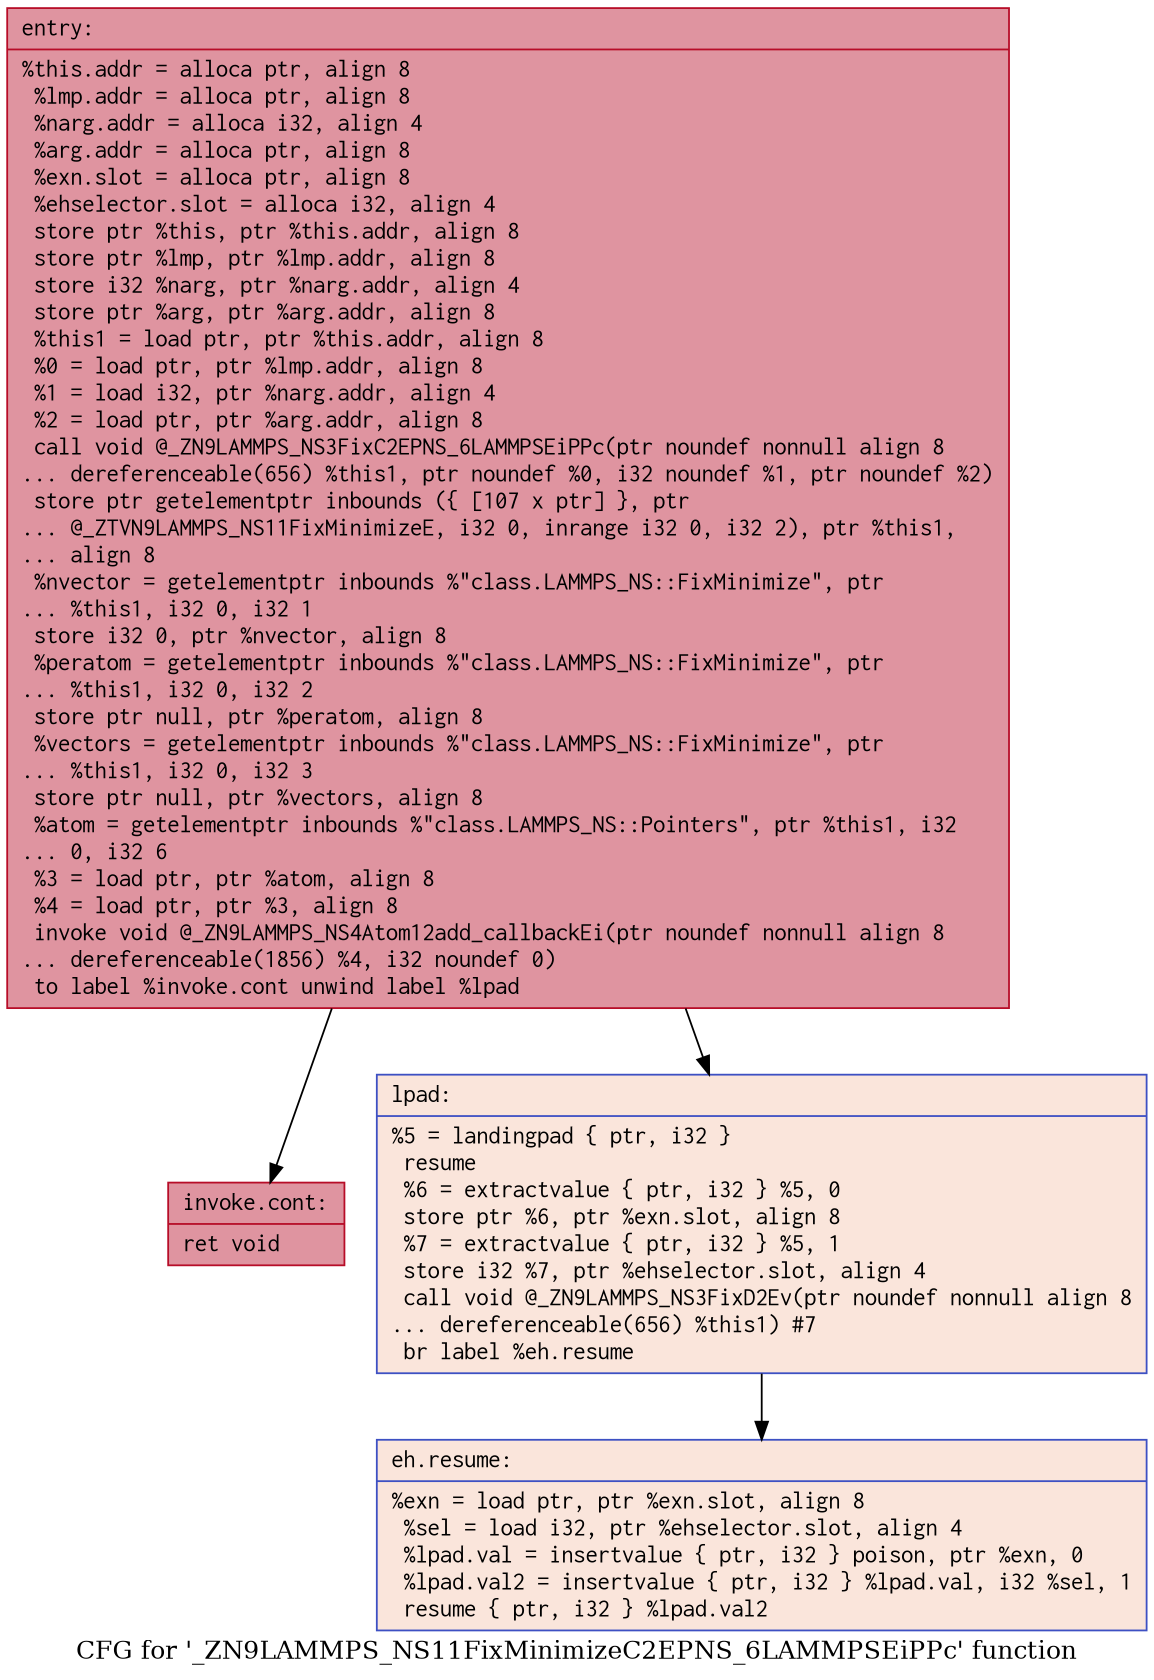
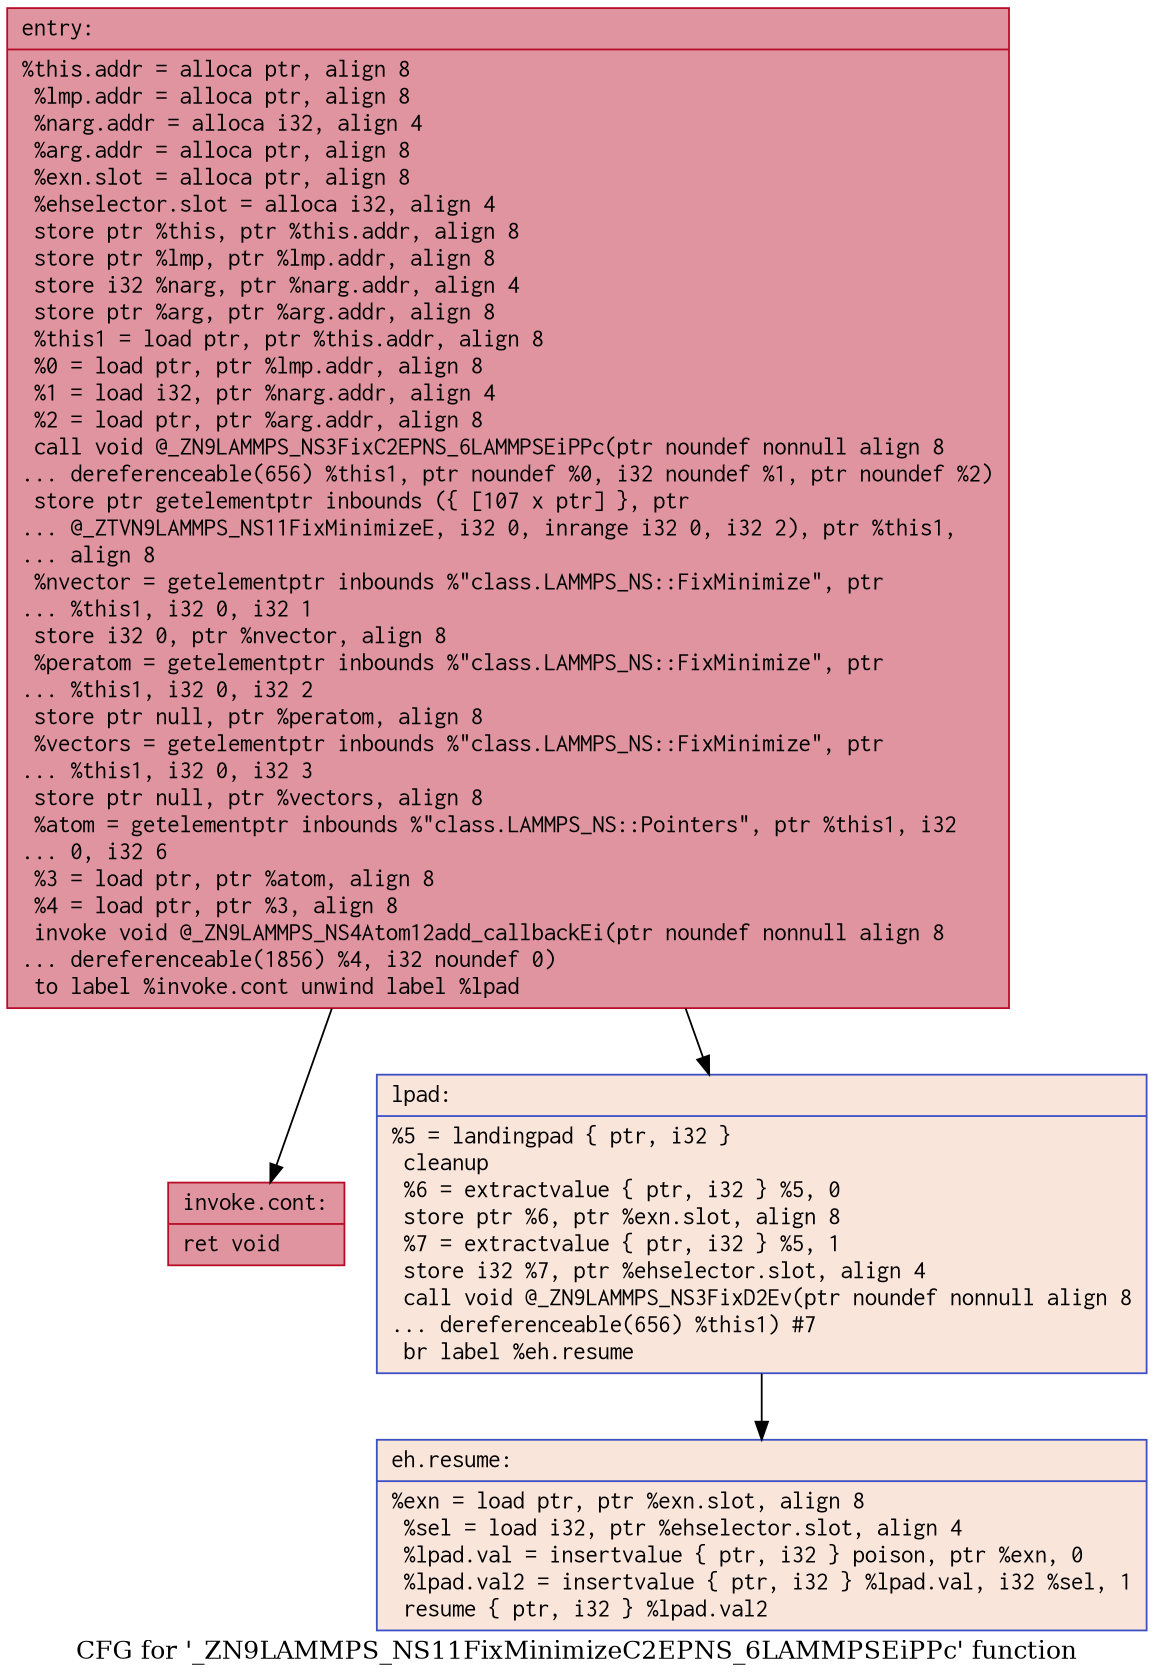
node "lpad:": text "resume" -> "cleanup"
